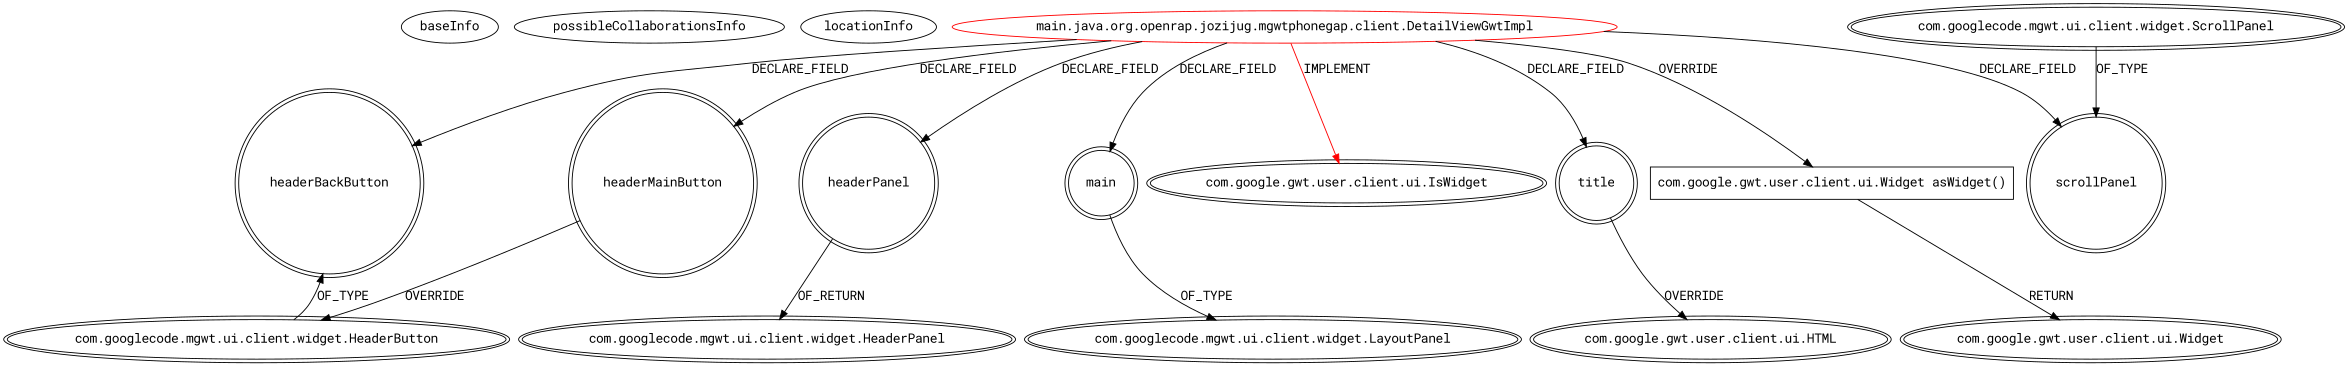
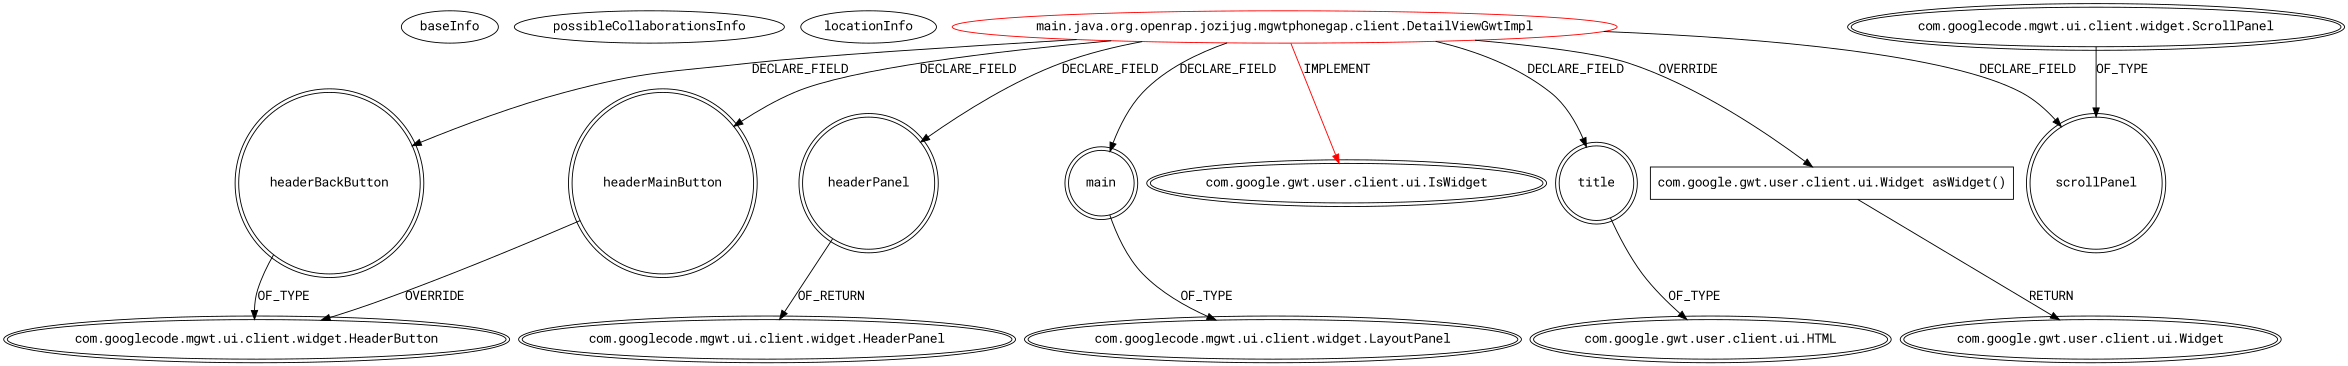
edge "title" -> "com.google.gwt.user.client.ui.HTML": label "OVERRIDE" -> "OF_TYPE"
edge "com.googlecode.mgwt.ui.client.widget.HeaderButton" -> "headerBackButton": reversed
